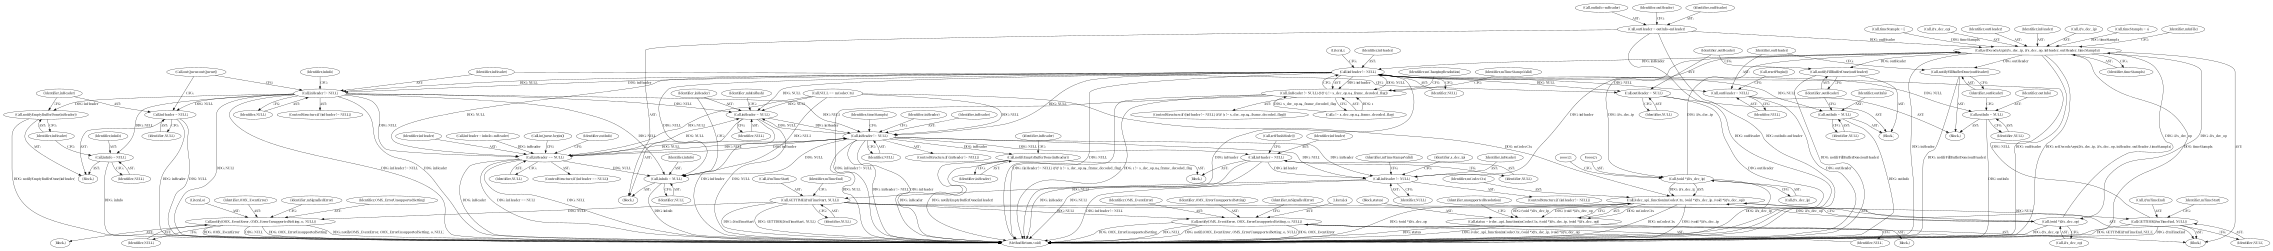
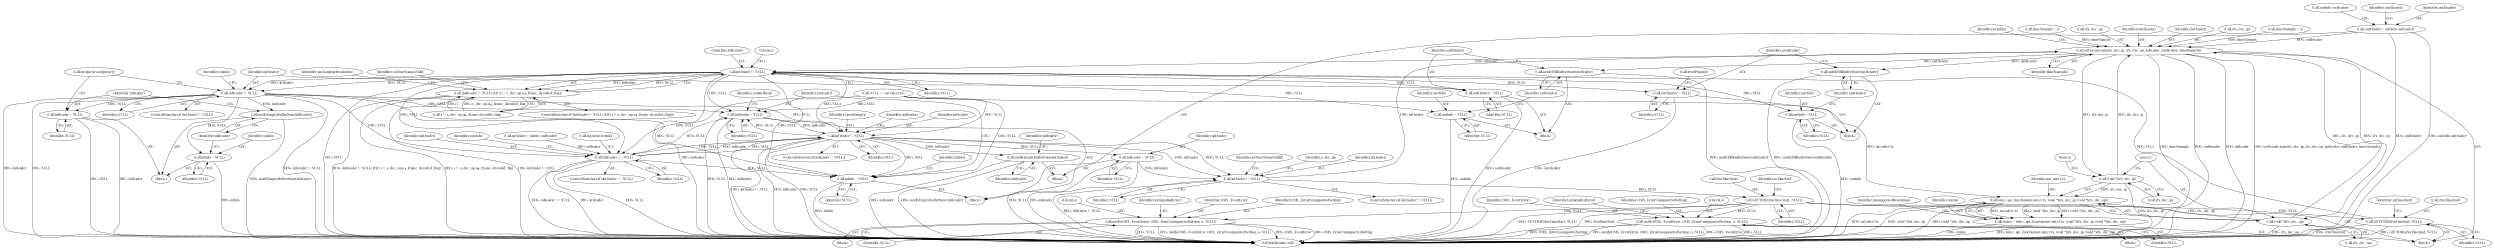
node "(Call,setFlushMode())": removed
node "(Block,status)": label "(Block,status)" -> "(Identifier,status)"
edge "1000375" -> "(Call,(void *)&s_dec_op)": added, label "AST:"
